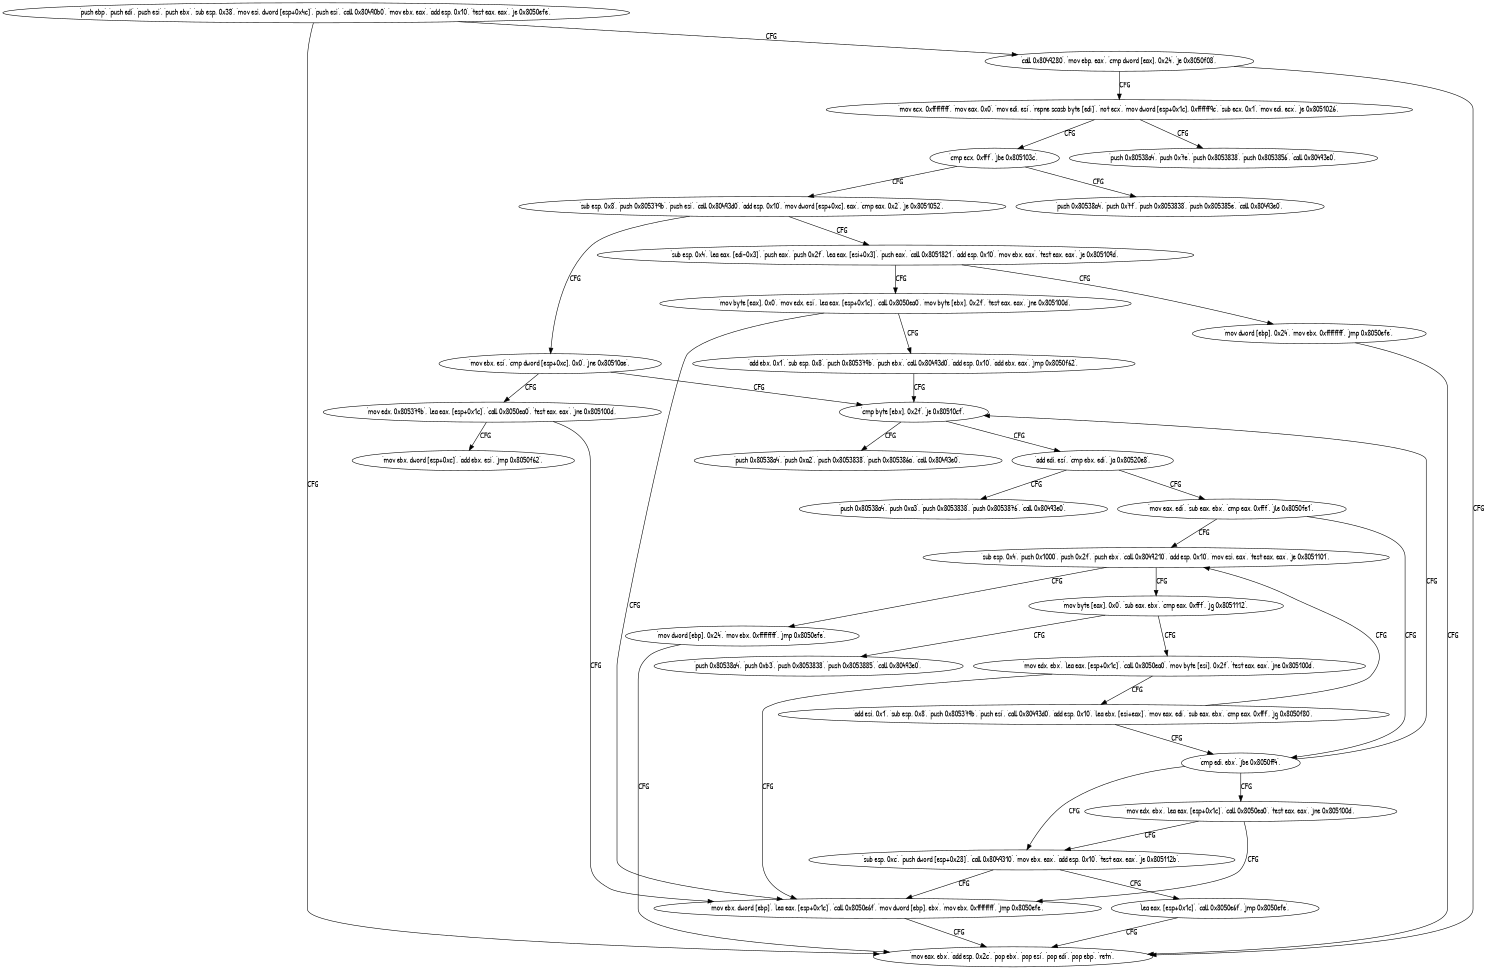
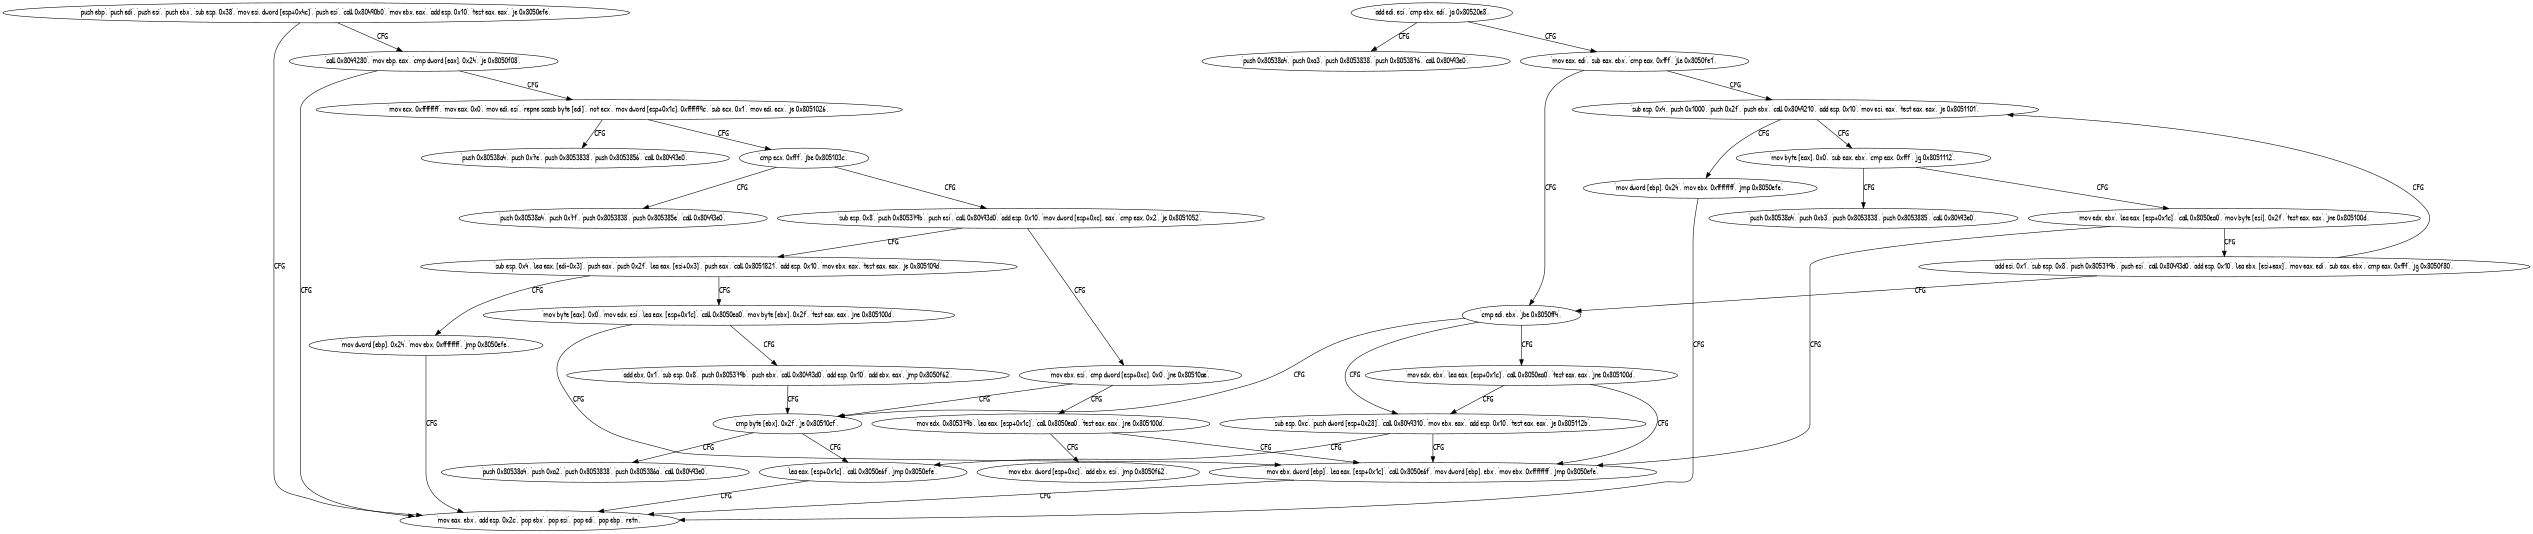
edge "'cmp byte [ebx], 0x2f', 'je 0x80510cf'," -> "'add edi, esi', 'cmp ebx, edi', 'ja 0x80520e8',": now "'cmp byte [ebx], 0x2f', 'je 0x80510cf'," -> "'lea eax, [esp+0x1c]', 'call 0x8050e6f', 'jmp 0x8050efe',"
